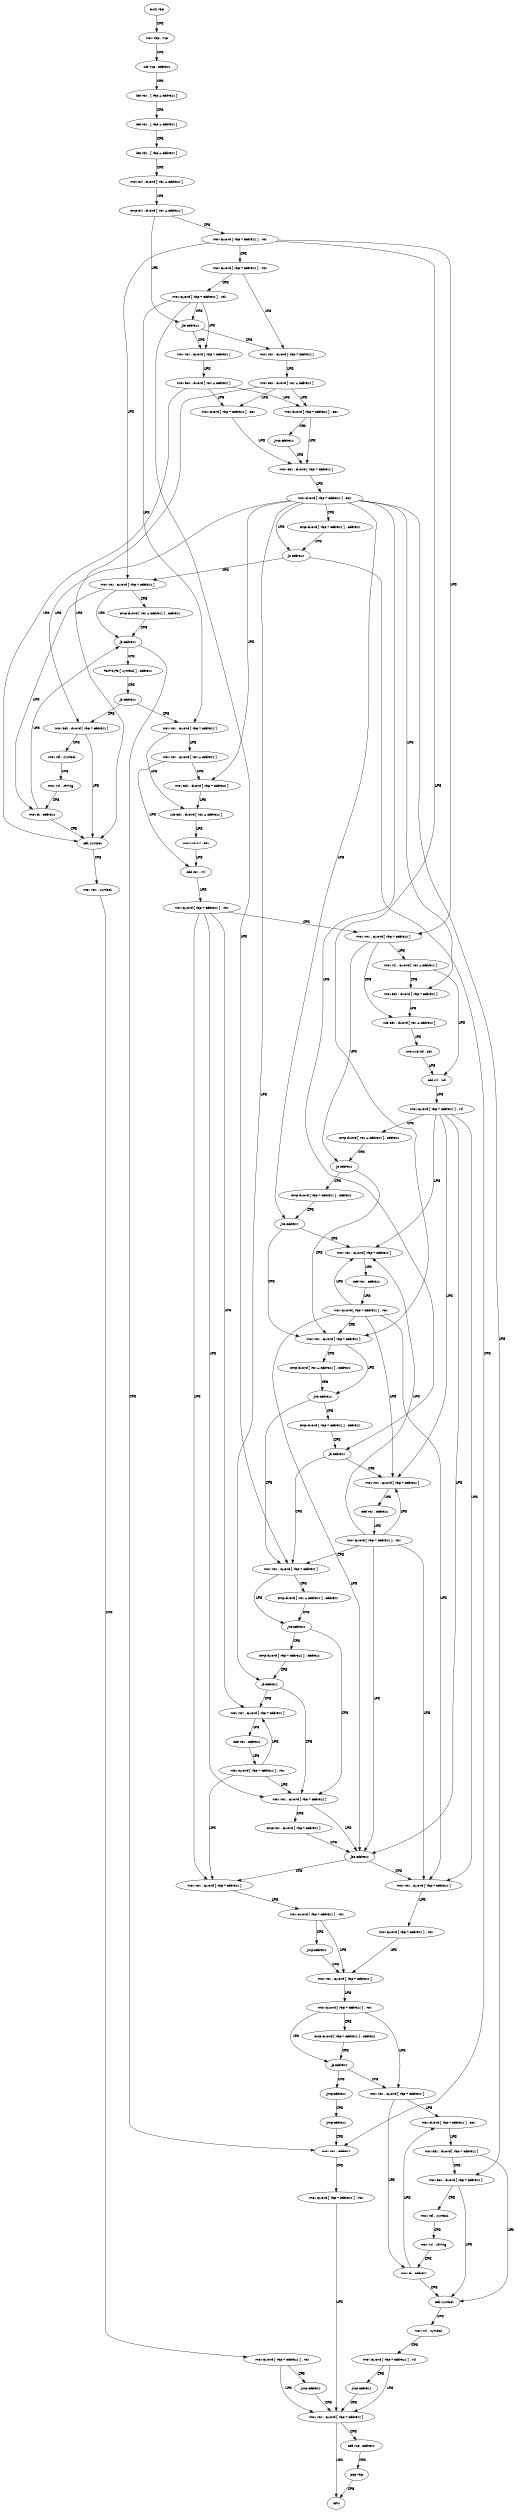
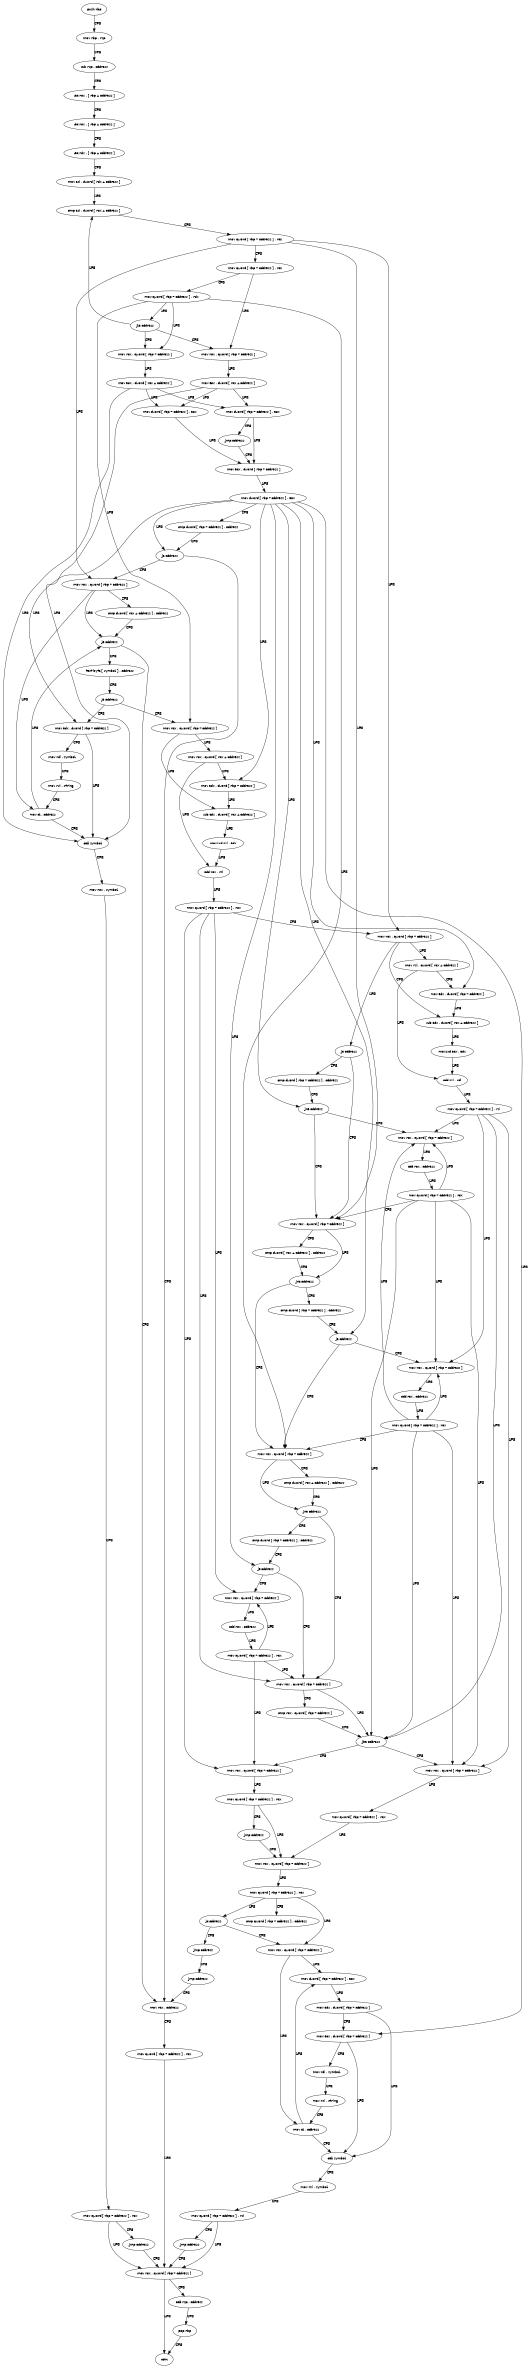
edge "cmp esi , dword [ rcx + address ]" -> "jle address": reversed
edge "mov qword [ rbp - address ] , rdx" -> "jle address": label "CFG" -> "DFG"
node "movsxd rdi , edx": label "movsxd rdi , edx" -> "movsxd eax , edx"
node "cmp dword [ rcx + address ] , address": removed
edge "cmp qword [ rbp - address ] , address" -> "ja address": removed, label "CFG"
